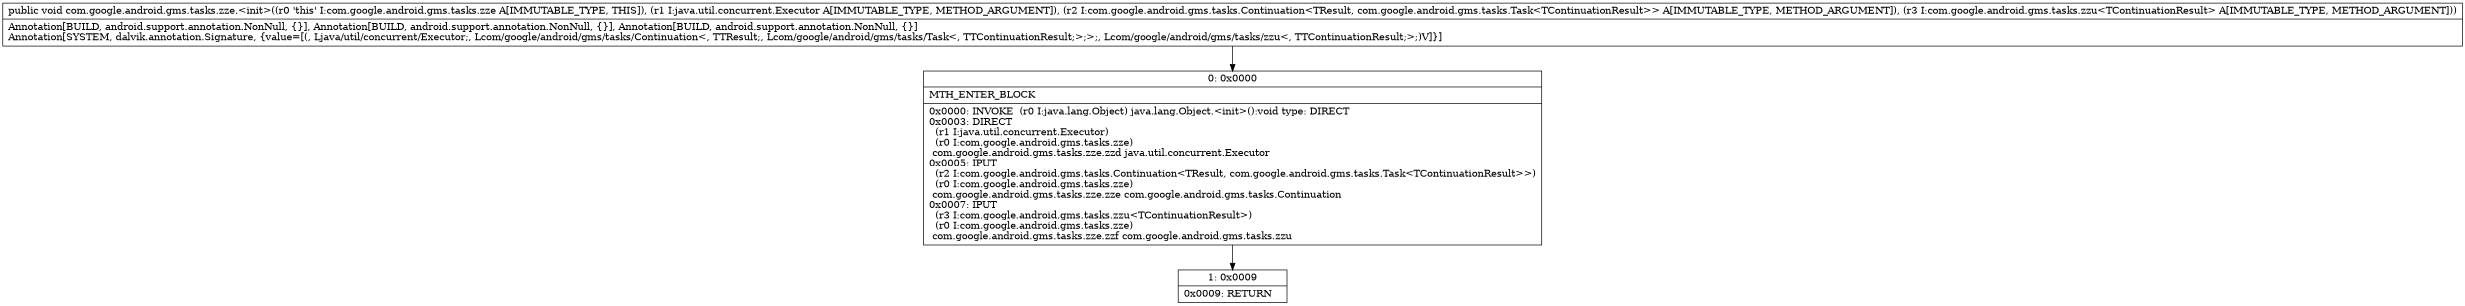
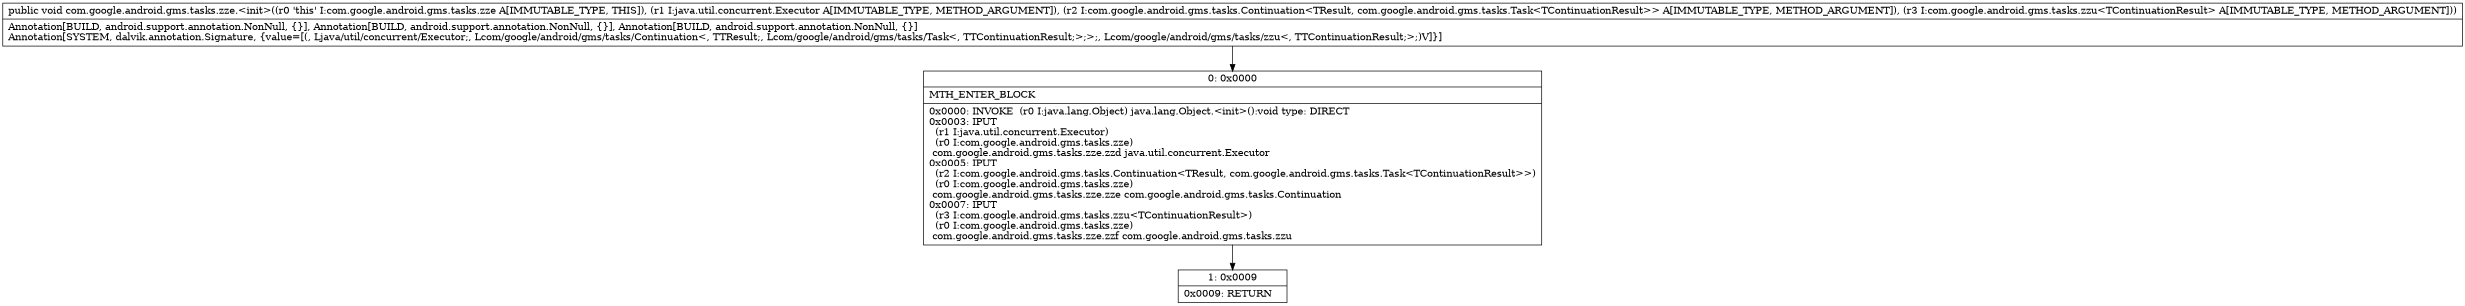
node "0: 0x0000": text "0x0003: DIRECT" -> "0x0003: IPUT"
